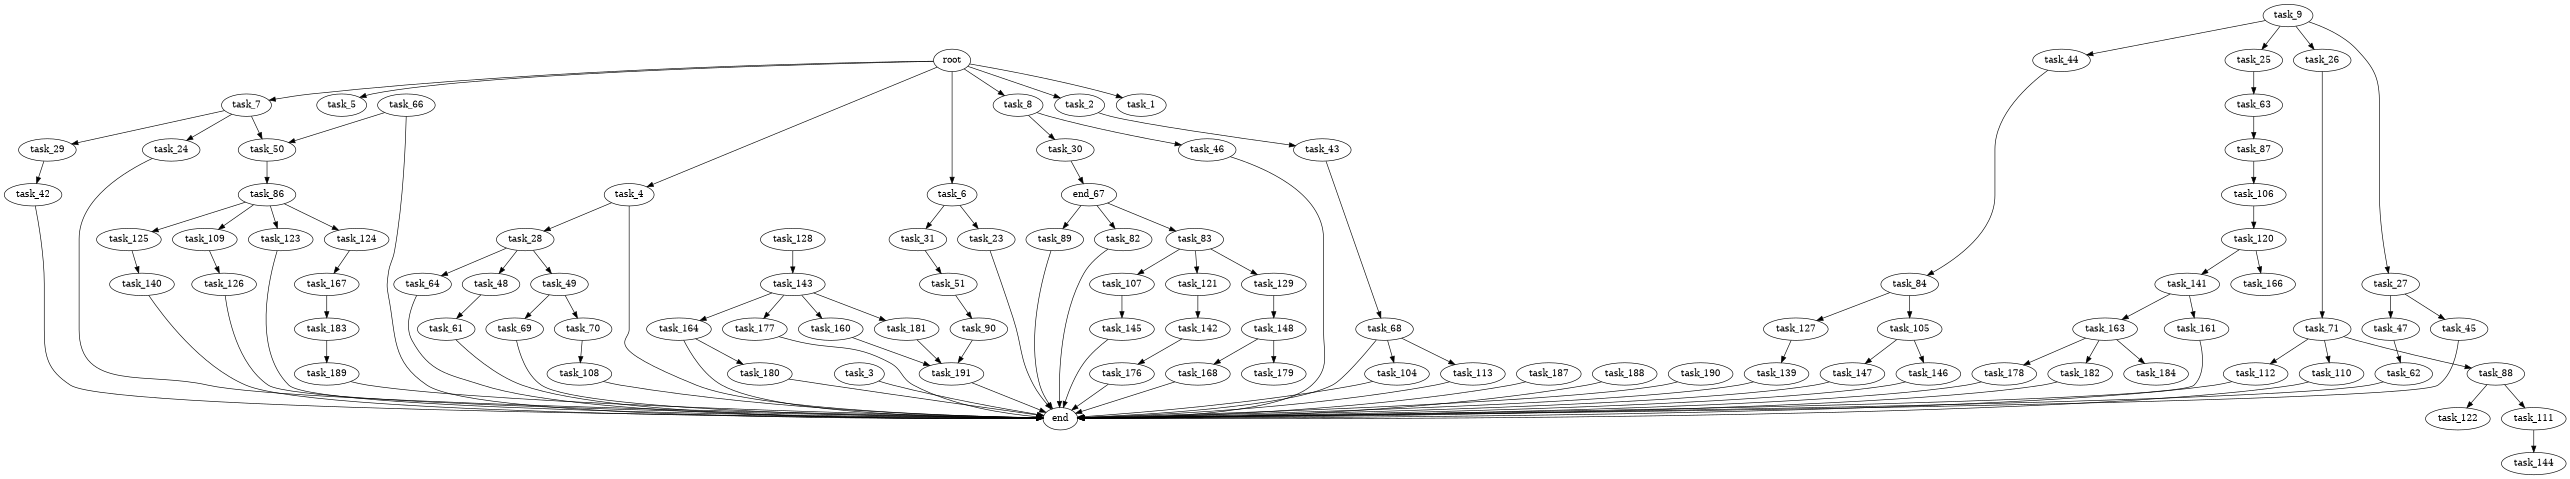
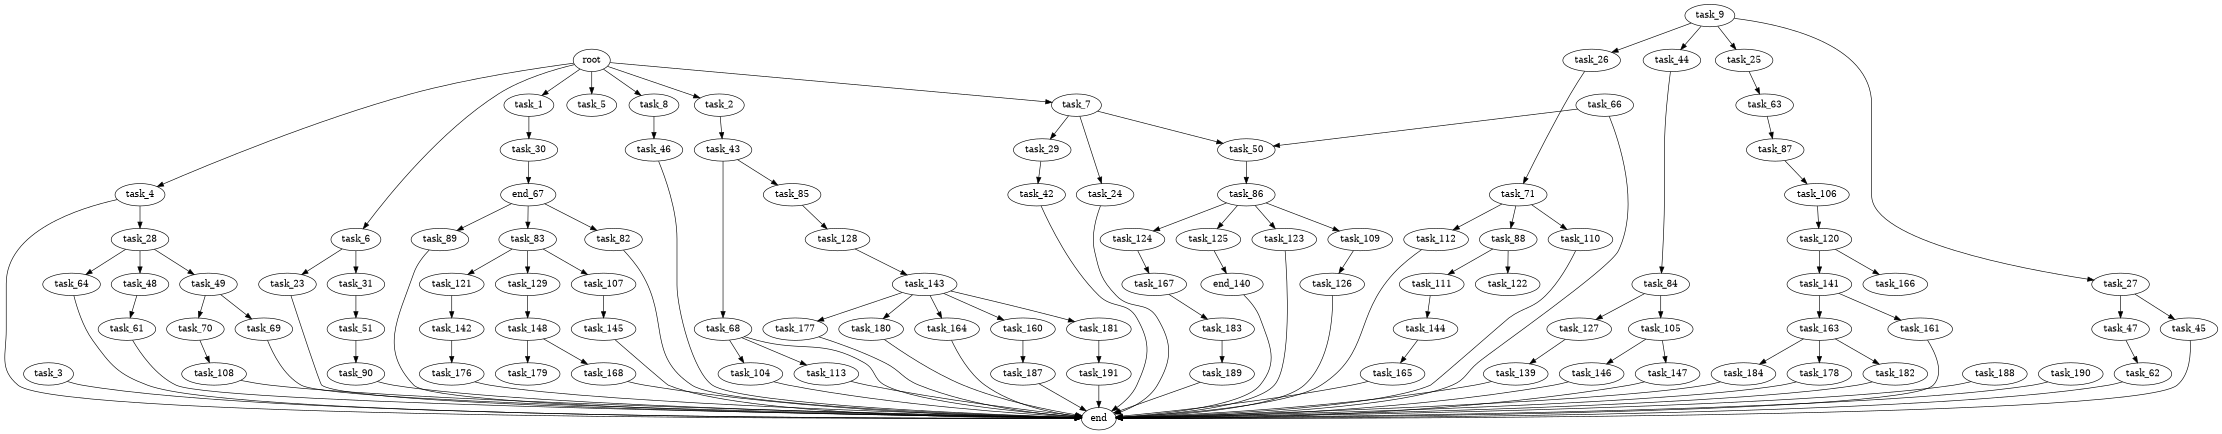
edge "task_8" -> "task_30": now "task_1" -> "task_30"
node "task_85": added
node "task_140": label "task_140" -> "end_140"
edge "task_90" -> "task_191": now "task_90" -> "end"
edge "task_164" -> "task_180": now "task_143" -> "task_180"
edge "task_160" -> "task_191": now "task_160" -> "task_187"
node "task_165": added
edge "task_184" -> "end": added
